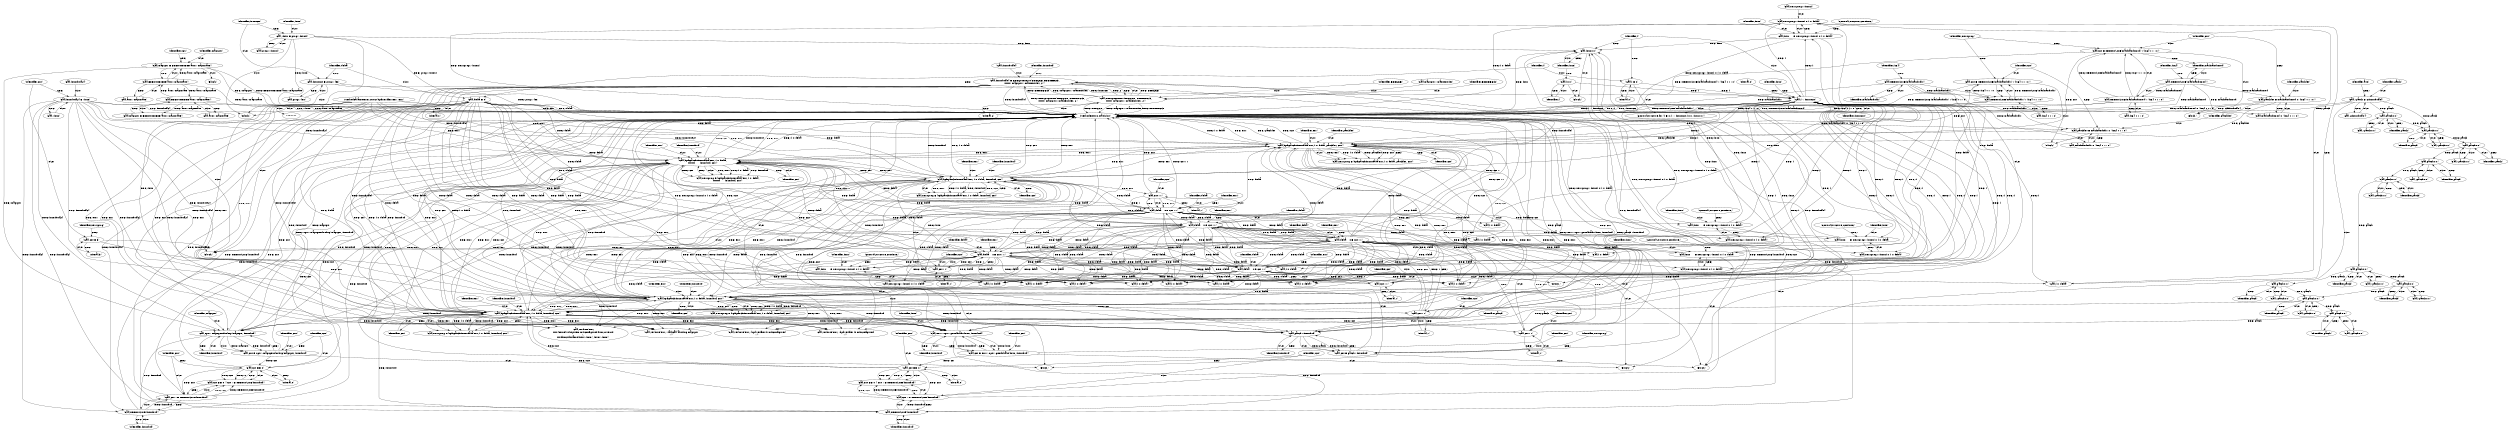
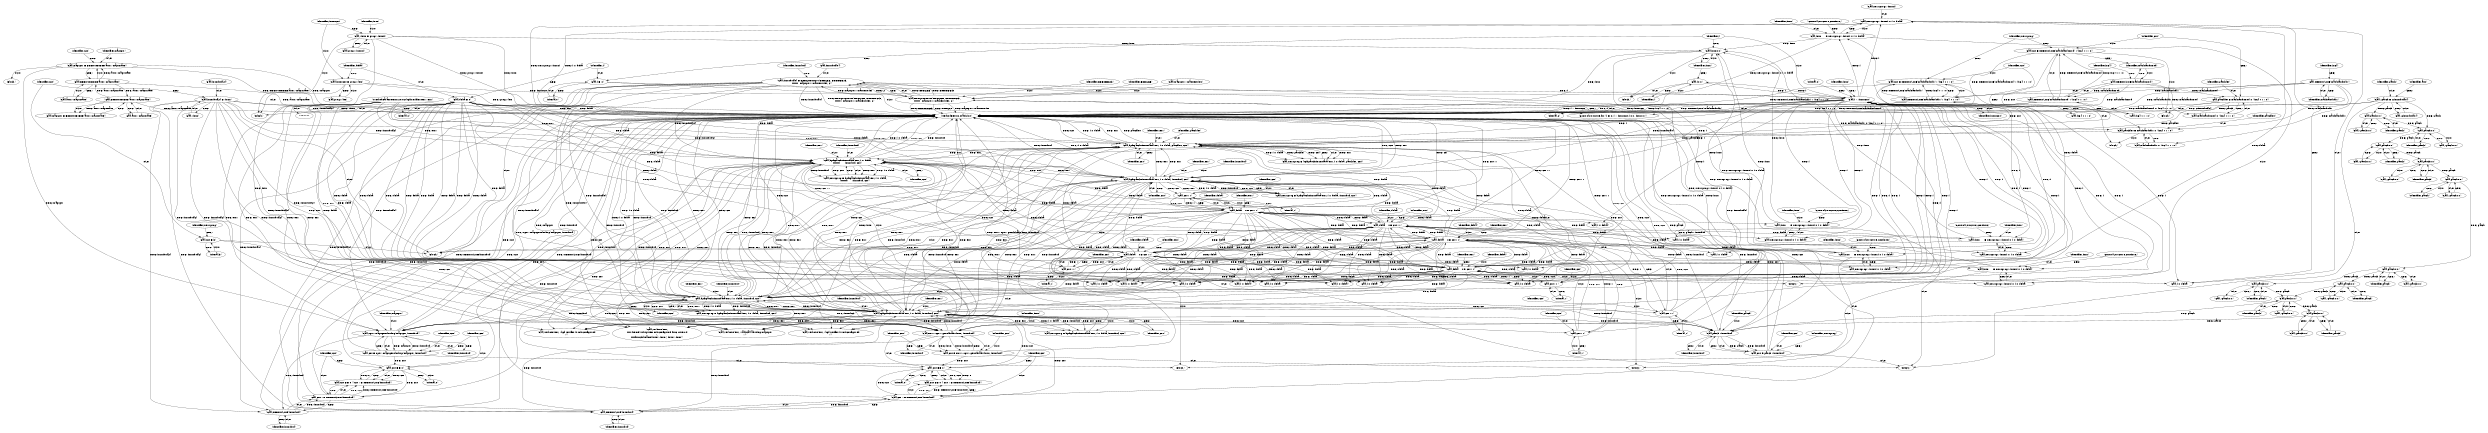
edge "(Call,i < insn_cnt)" -> "(Call,i++)": added, label "DDG: i"
